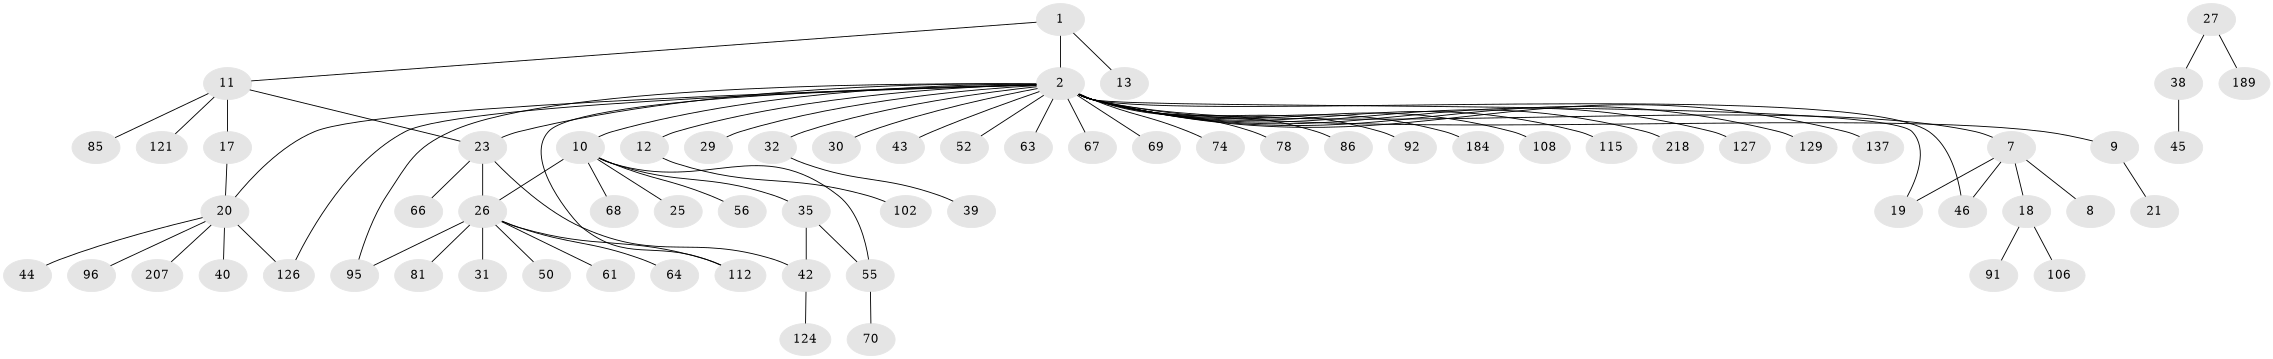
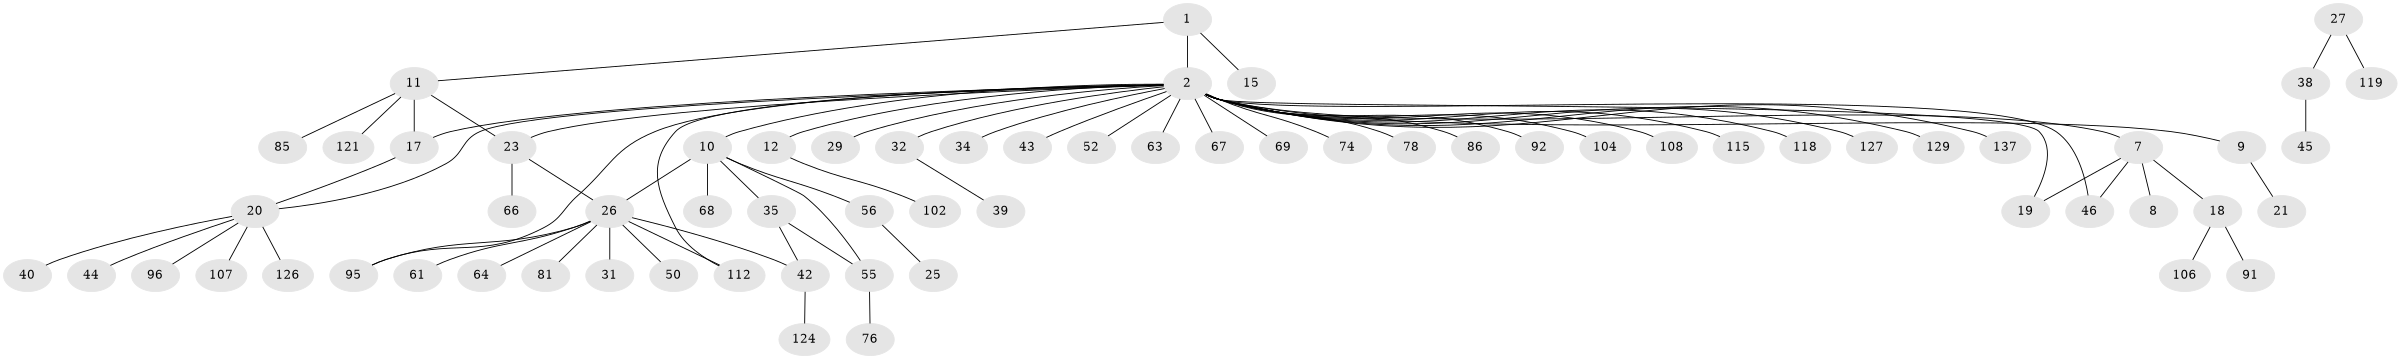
node "13": label "13" -> "15"
node "189": label "189" -> "119"
edge "2" -- "126": now "2" -- "17"
node "30": label "30" -> "34"
node "184": label "184" -> "104"
node "218": label "218" -> "118"
edge "10" -- "25": now "56" -- "25"
edge "23" -- "42": now "26" -- "42"
node "207": label "207" -> "107"
node "70": label "70" -> "76"
